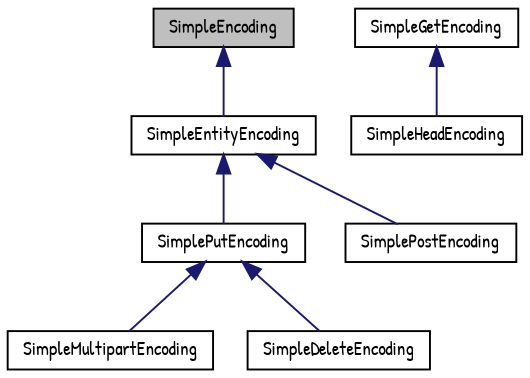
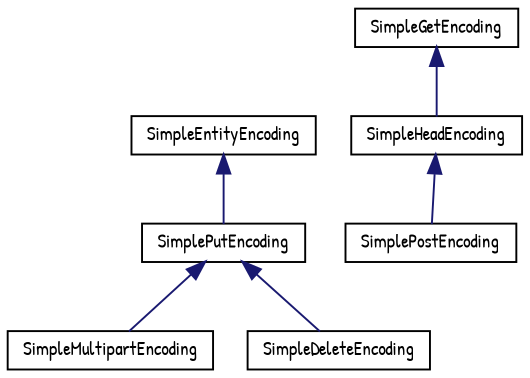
node "SimpleEncoding": removed
edge "SimplePostEncoding" -> "SimpleEntityEncoding": now "SimplePostEncoding" -> "SimpleHeadEncoding"
